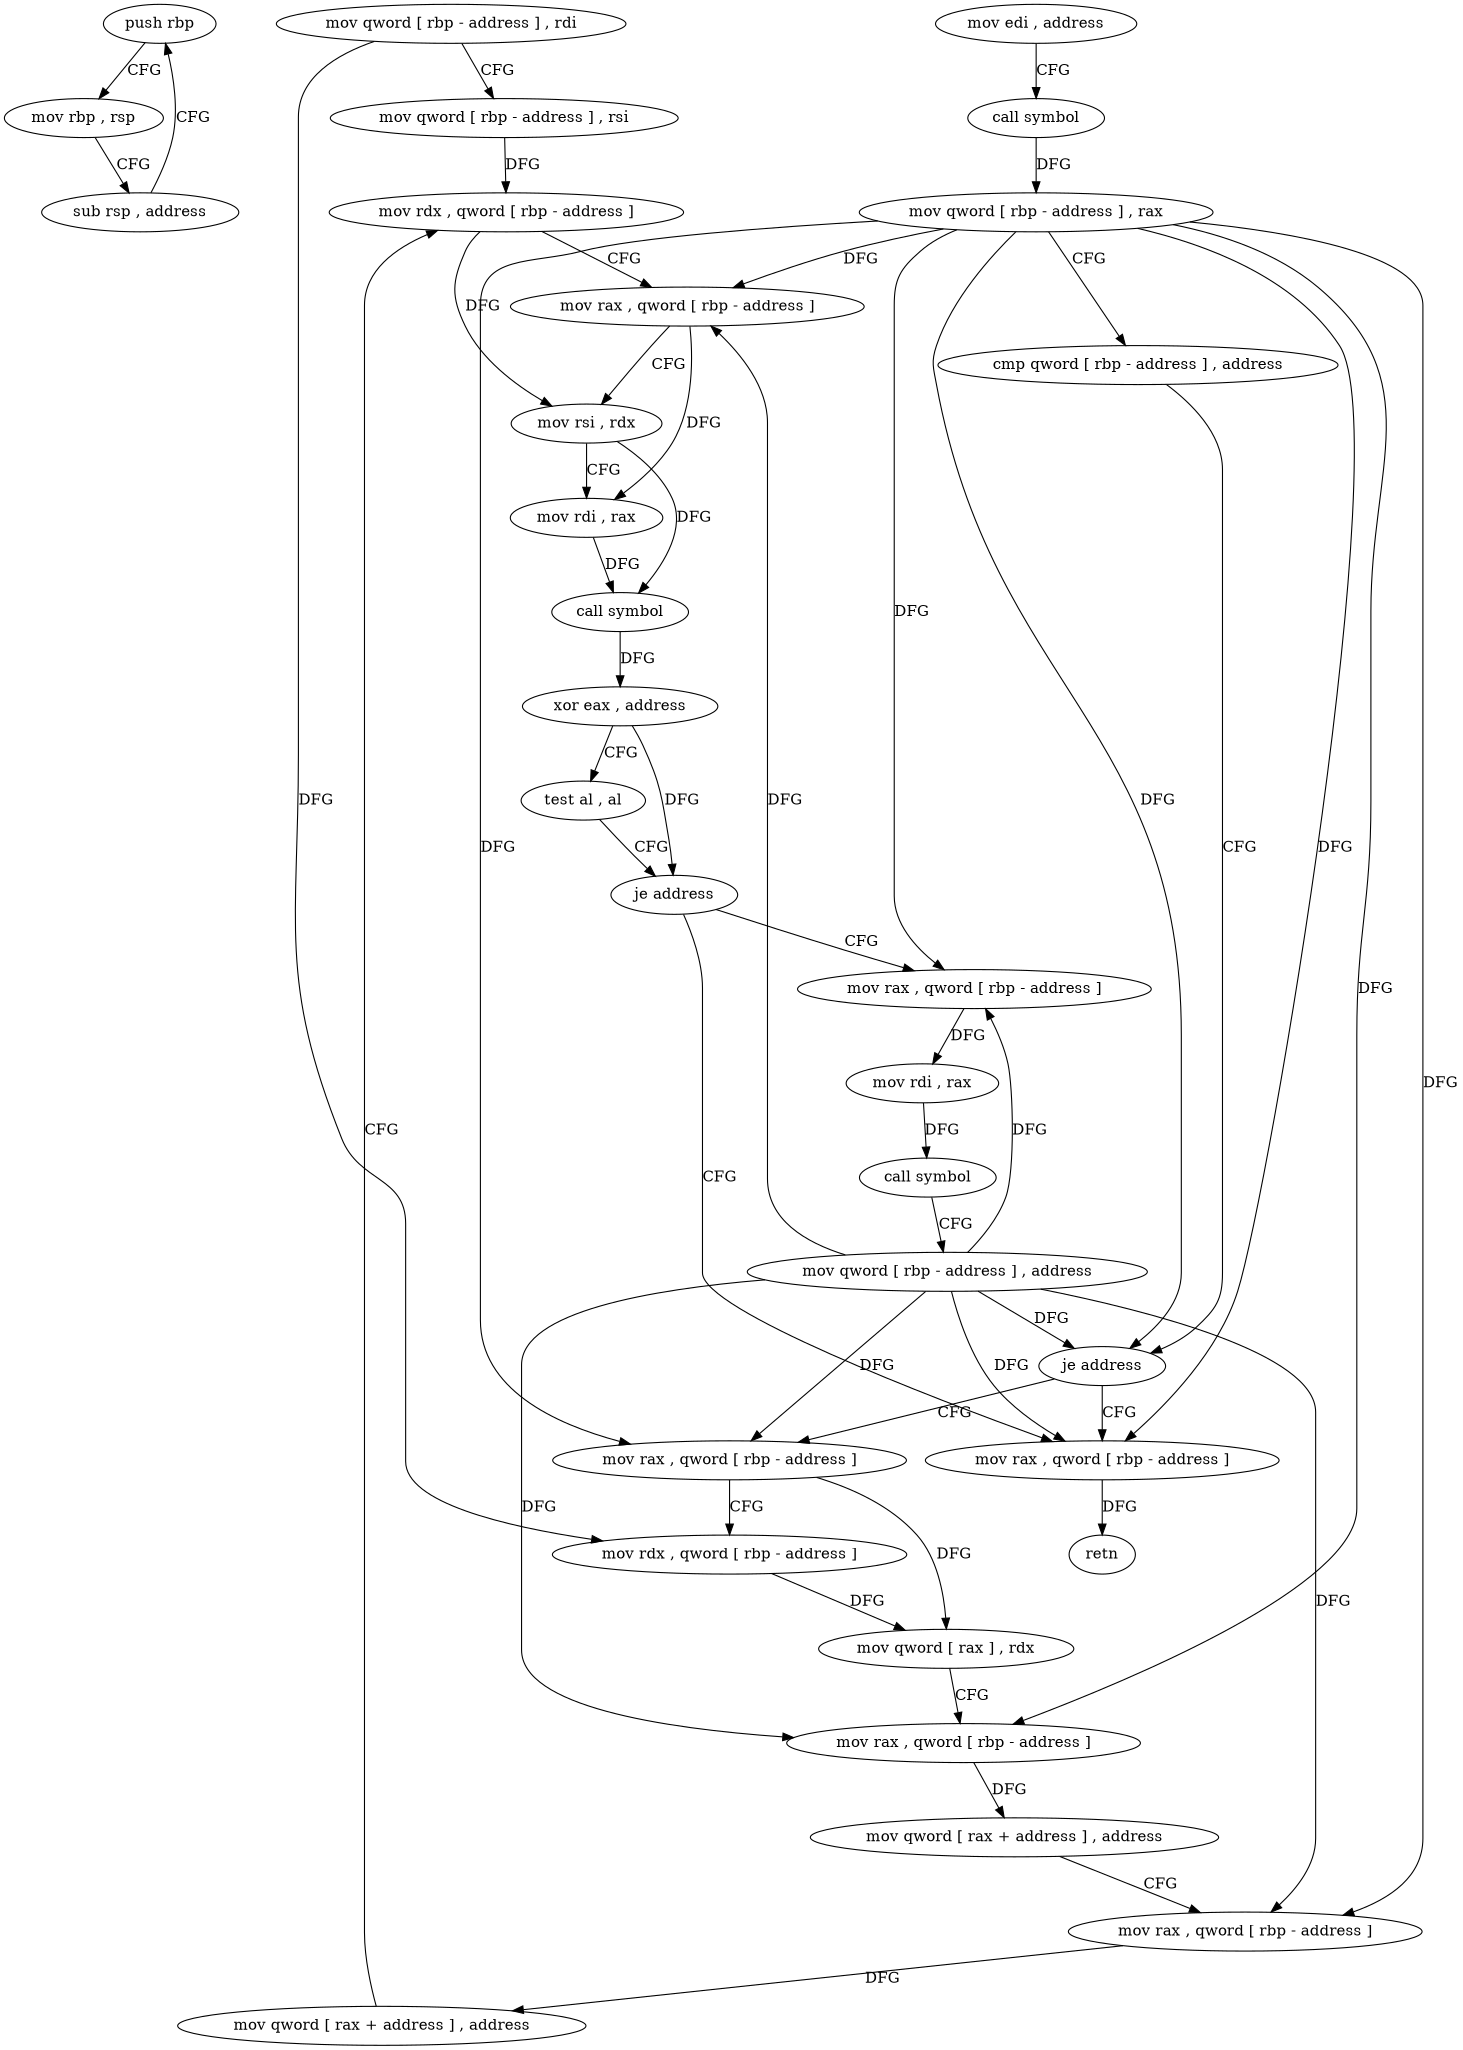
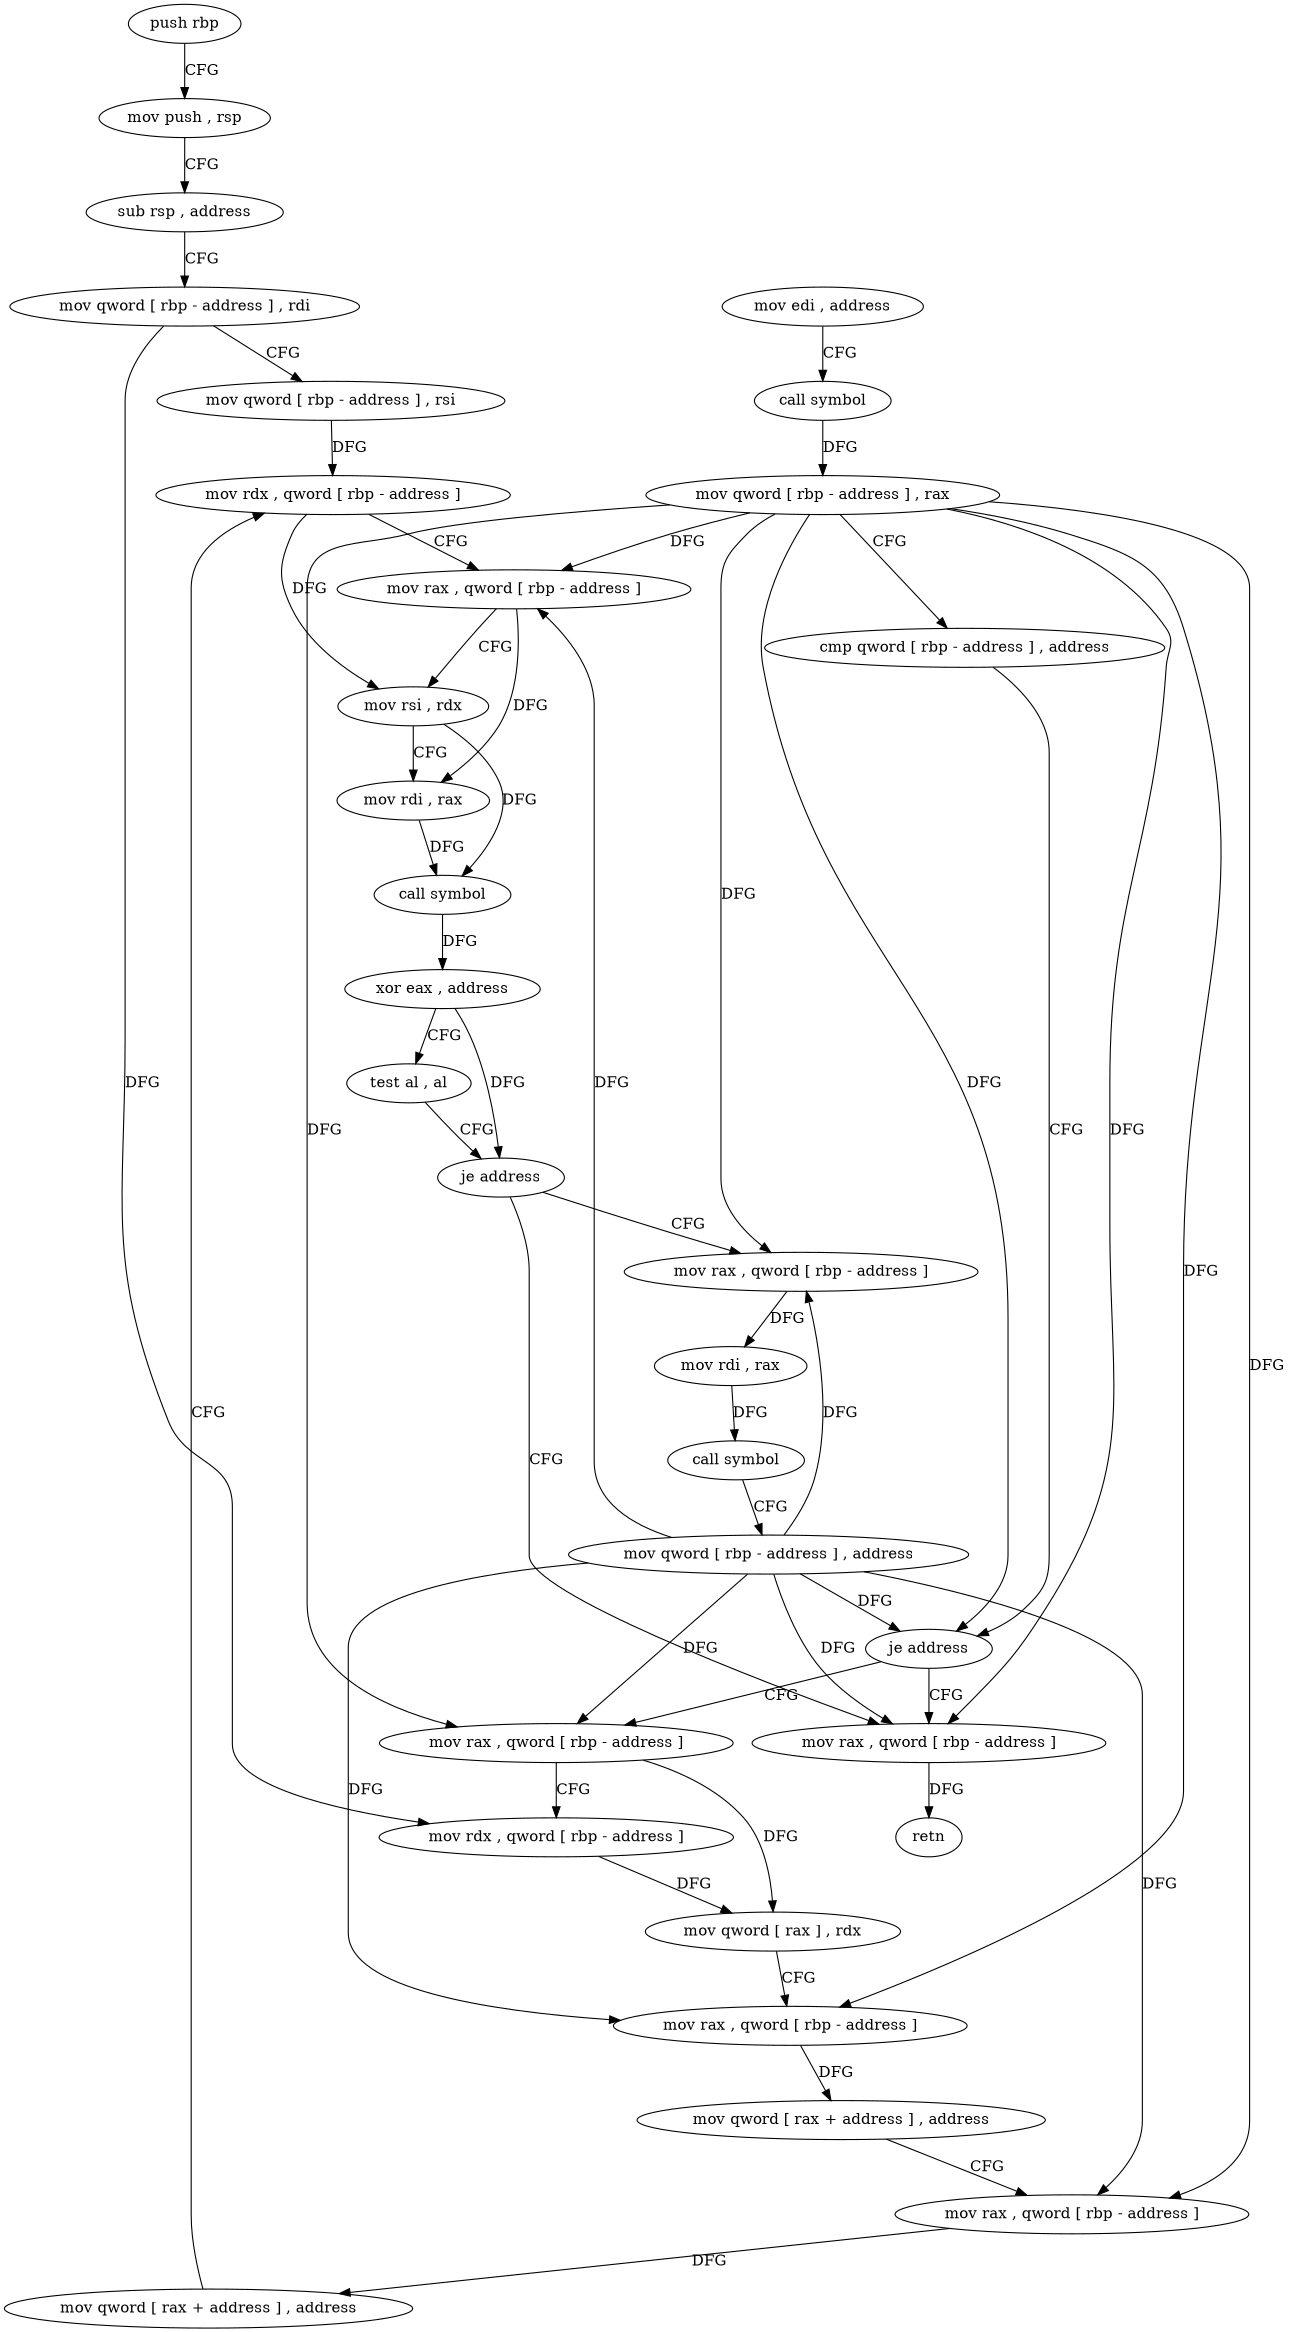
node "mov rbp , rsp": label "mov rbp , rsp" -> "mov push , rsp"
edge "sub rsp , address" -> "push rbp": now "sub rsp , address" -> "mov qword [ rbp - address ] , rdi"
